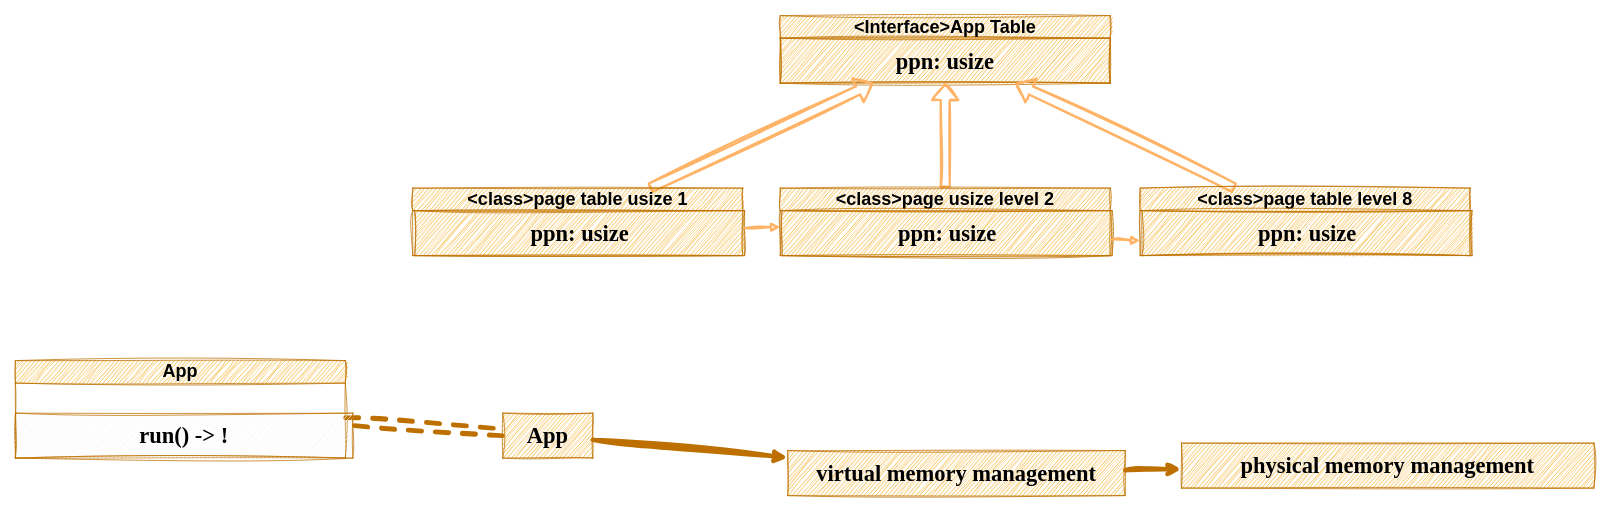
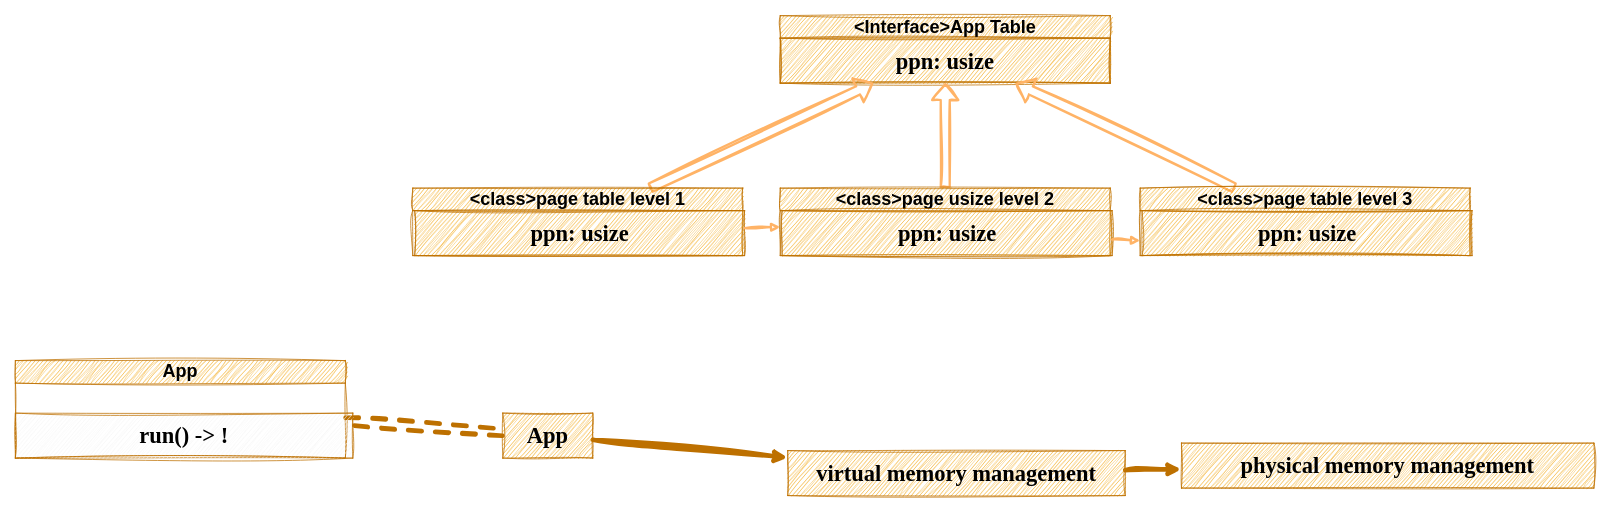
node "<class>page table usize 1": label "<class>page table usize 1" -> "<class>page table level 1"
node "<class>page table level 8": label "<class>page table level 8" -> "<class>page table level 3"
edge "virtual memory management" -> "physical memory management": arrowhead open -> classic
